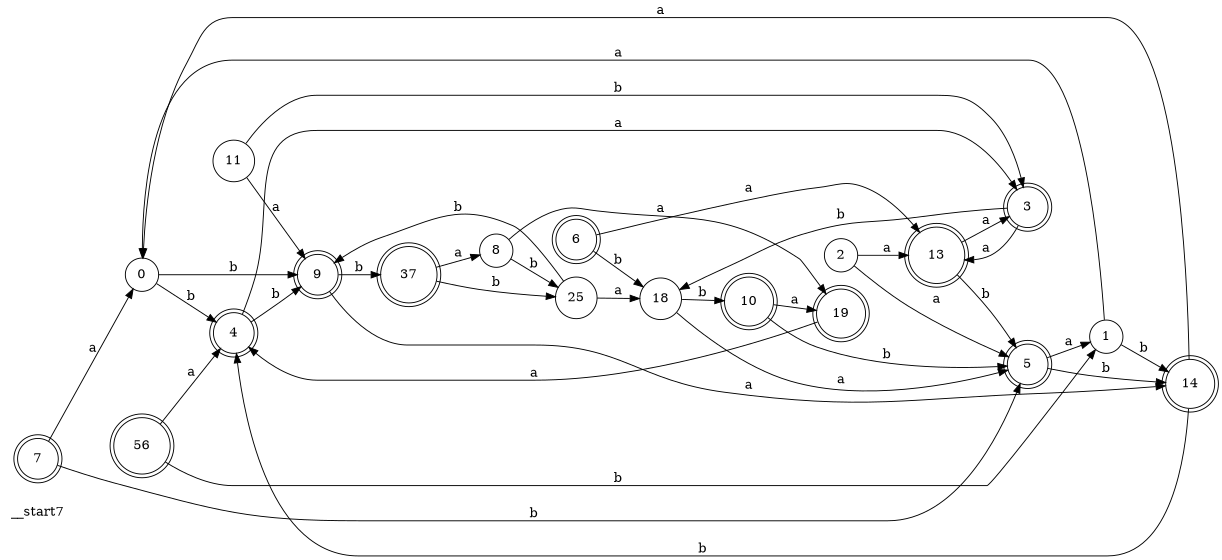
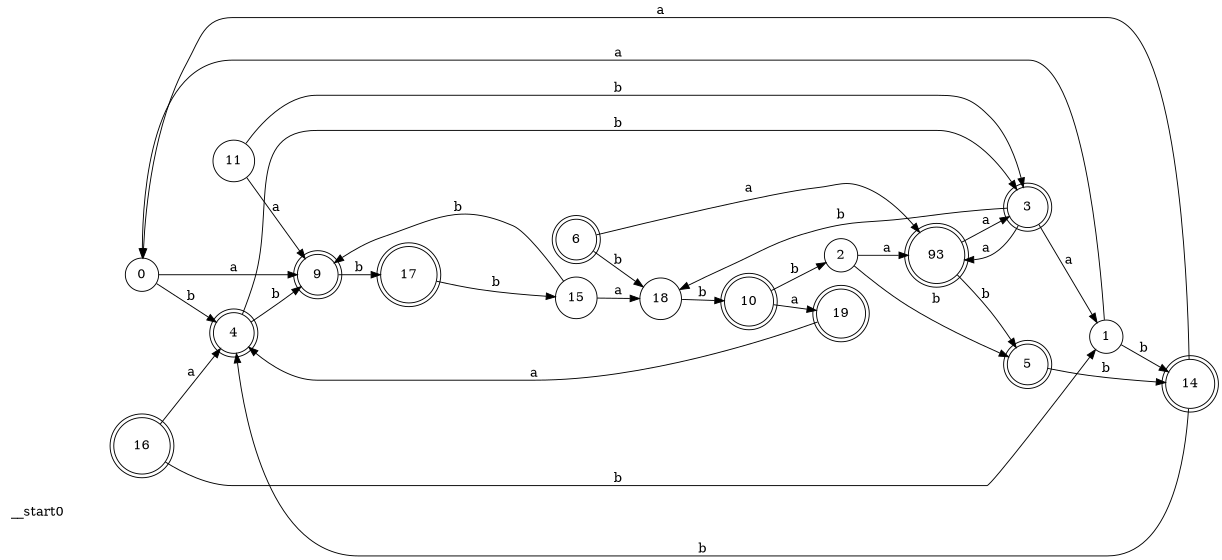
edge "4" -> "3": label "a" -> "b"
node "8": removed
node "13": label "13" -> "93"
edge "0" -> "9": label "b" -> "a"
node "37": label "37" -> "17"
node "25": label "25" -> "15"
edge "2" -> "5": label "a" -> "b"
edge "5" -> "1": now "3" -> "1"
edge "10" -> "5": now "10" -> "2"
edge "18" -> "5": removed, label "a"
edge "9" -> "14": removed, label "a"
node "56": label "56" -> "16"
node "7": removed
node "__start7": label "__start7" -> "__start0"
